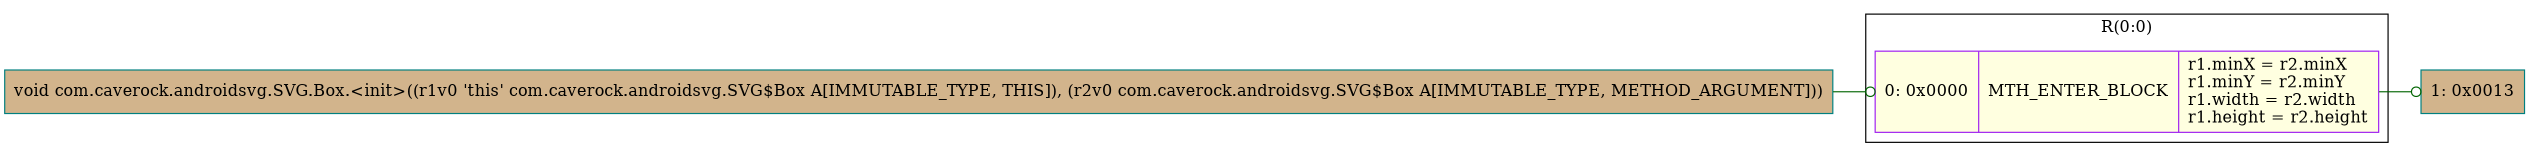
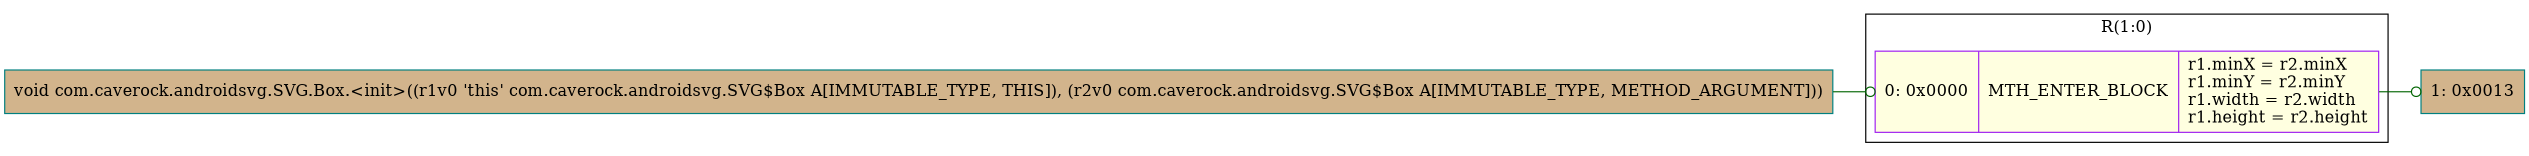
cluster "R(0:0)": label "R(0:0)" -> "R(1:0)"
